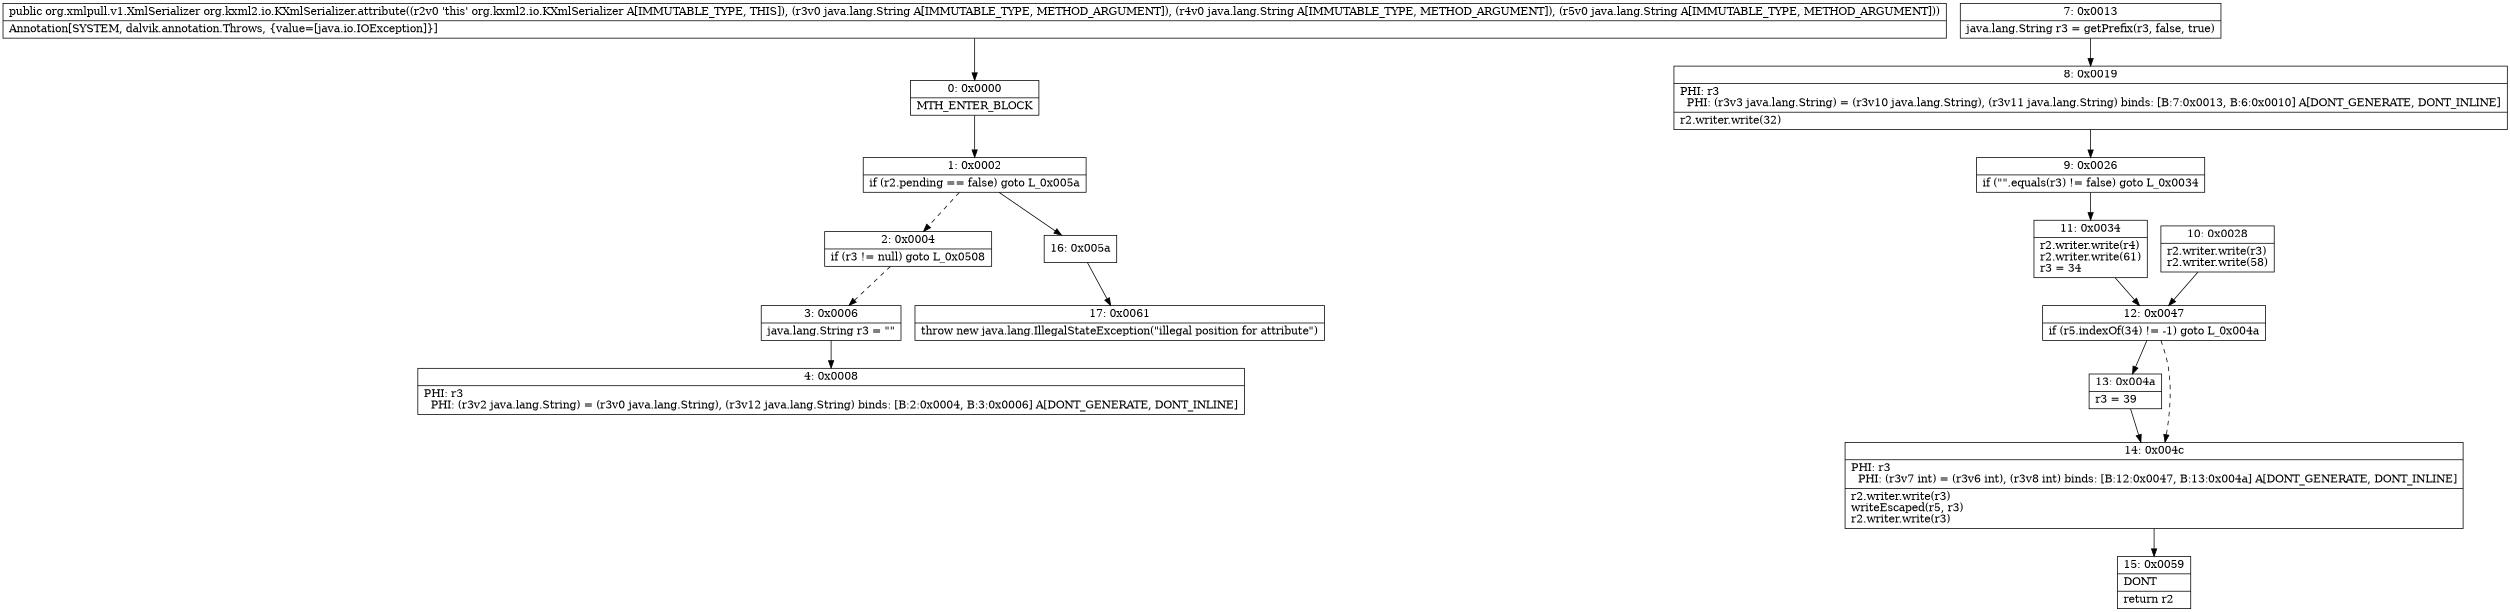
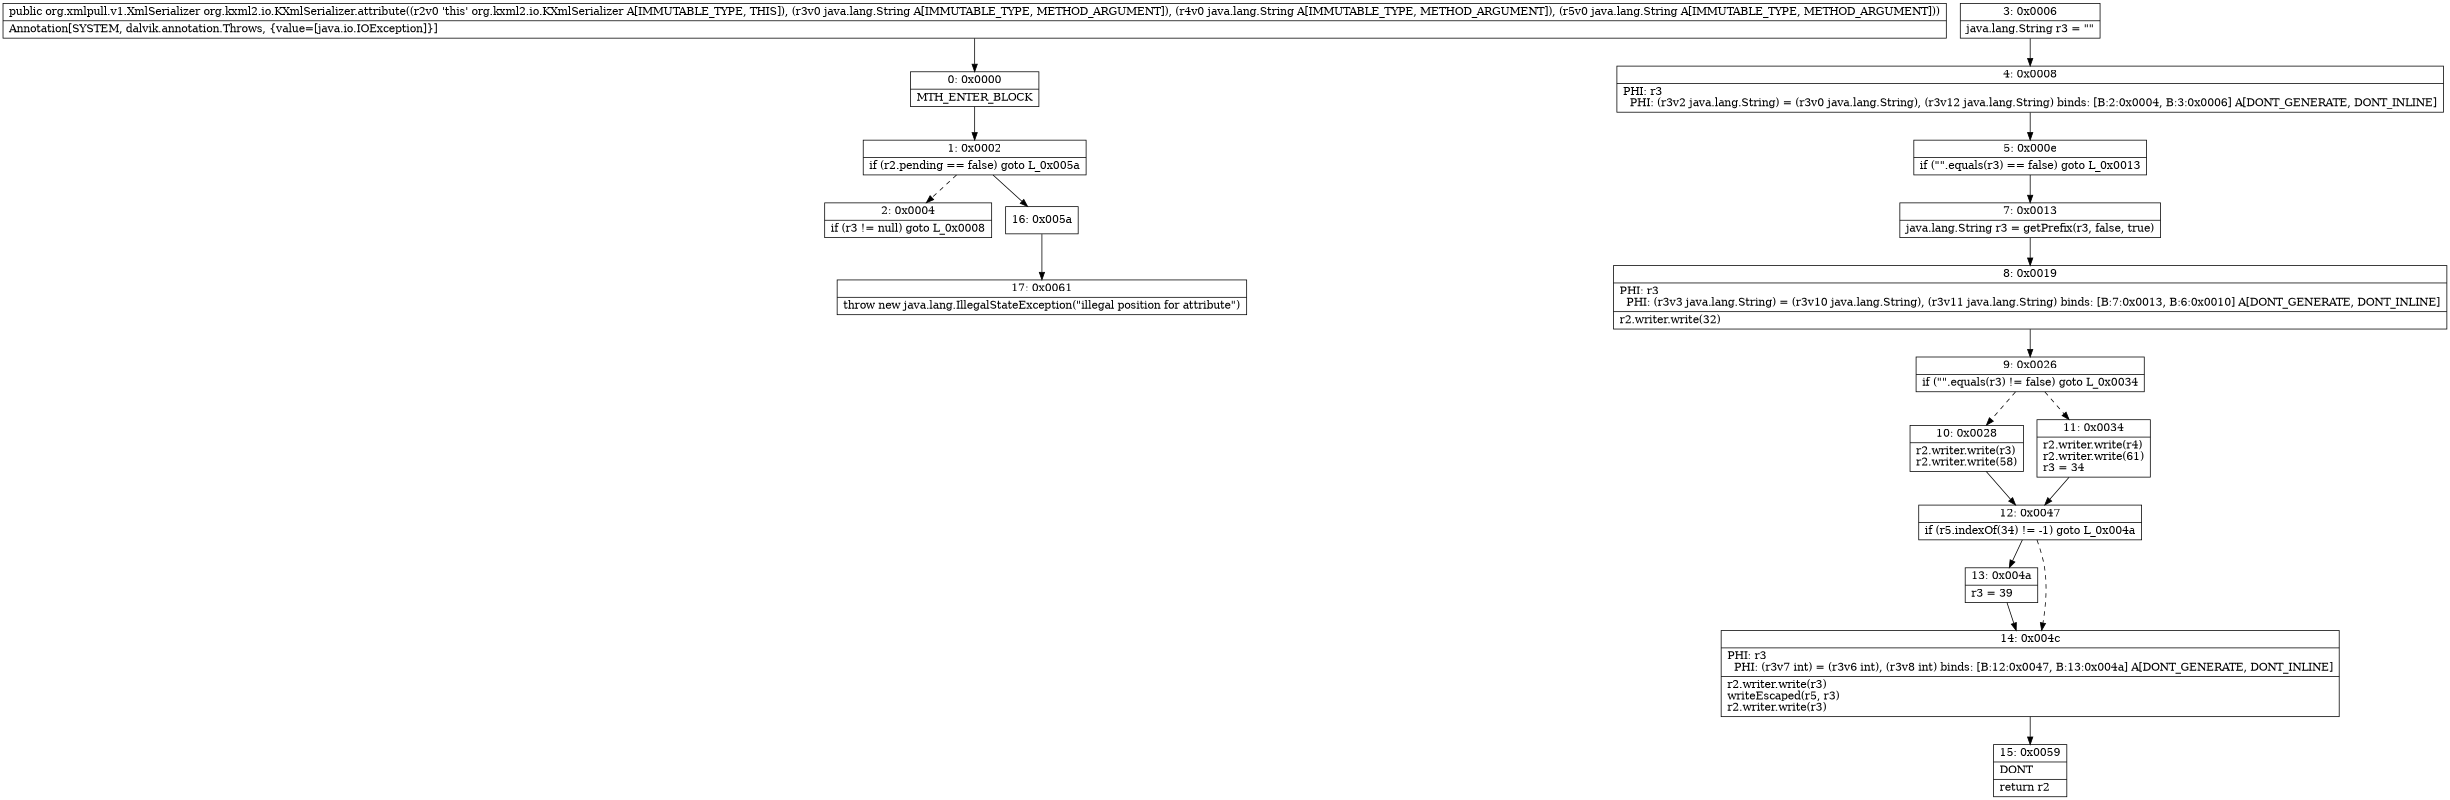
node "5: 0x000e": added
edge "9: 0x0026" -> "11: 0x0034": style solid -> dashed
node "2: 0x0004": text "if (r3 != null) goto L_0x0508" -> "if (r3 != null) goto L_0x0008"
edge "2: 0x0004" -> "3: 0x0006": removed
edge "9: 0x0026" -> "10: 0x0028": added
